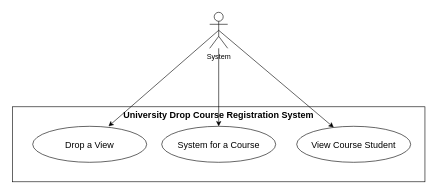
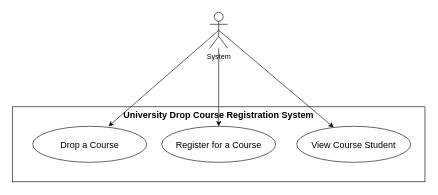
node "Drop a View": label "Drop a View" -> "Drop a Course"
node "System for a Course": label "System for a Course" -> "Register for a Course"
